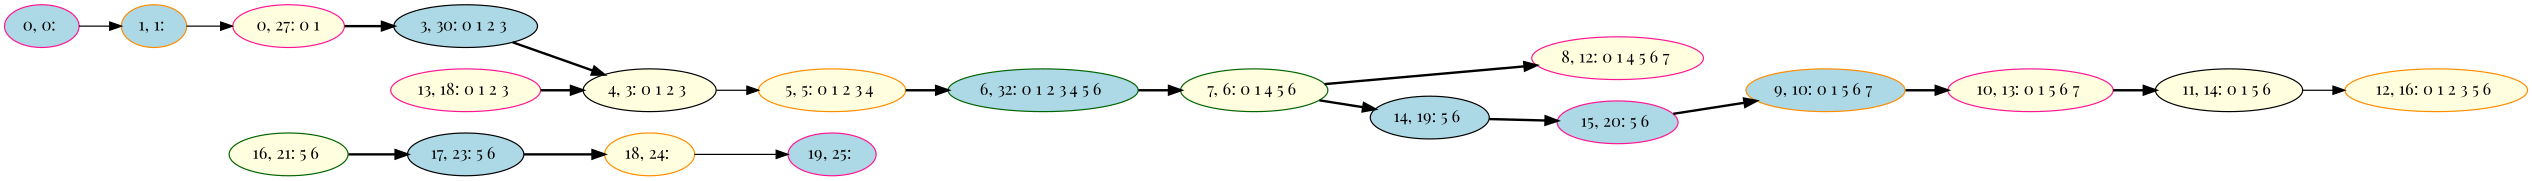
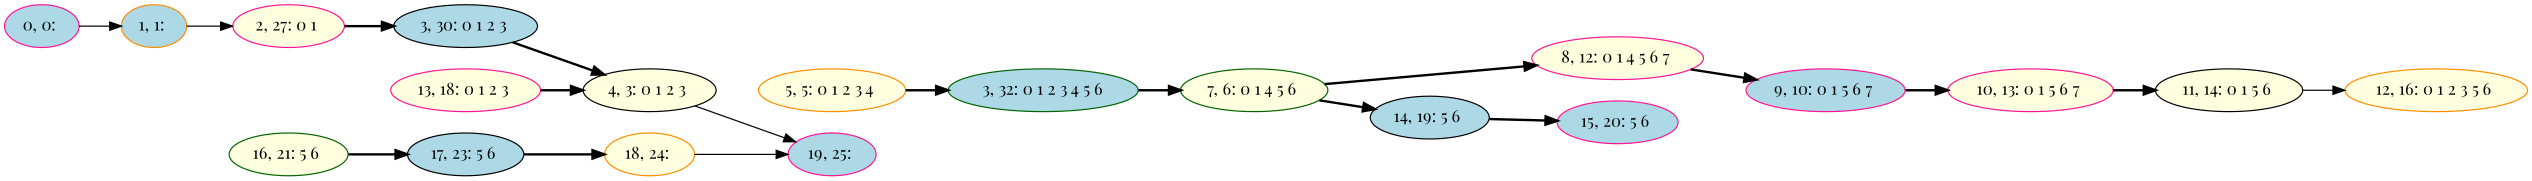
node "0, 27: 0 1": label "0, 27: 0 1" -> "2, 27: 0 1"
edge "4, 3: 0 1 2 3" -> "5, 5: 0 1 2 3 4": now "4, 3: 0 1 2 3" -> "19, 25:"
node "6, 32: 0 1 2 3 4 5 6": label "6, 32: 0 1 2 3 4 5 6" -> "3, 32: 0 1 2 3 4 5 6"
node "9, 10: 0 1 5 6 7": color darkorange -> deeppink
edge "15, 20: 5 6" -> "9, 10: 0 1 5 6 7": now "8, 12: 0 1 4 5 6 7" -> "9, 10: 0 1 5 6 7"
